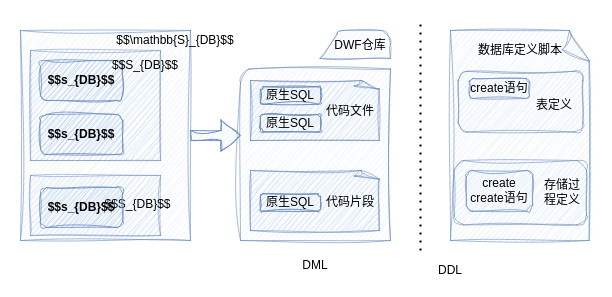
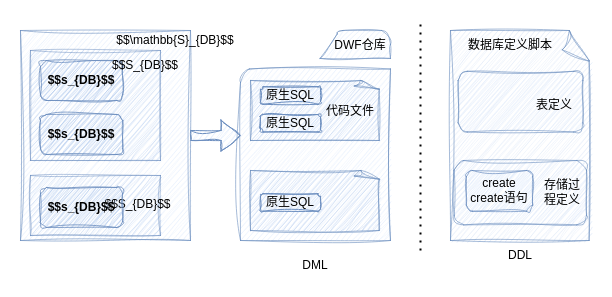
node "数据库定义脚本": moved (521, 51) -> (511, 46)
node "create语句": removed
node "代码片段": removed
node "DDL": moved (451, 271) -> (521, 256)
